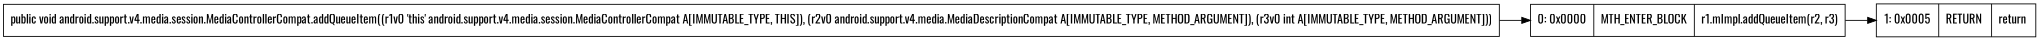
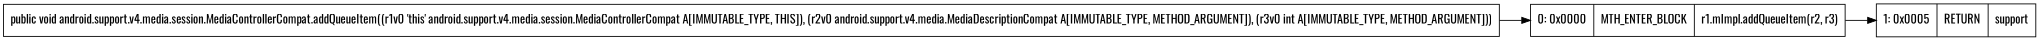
node "1: 0x0005": text "return" -> "support"
